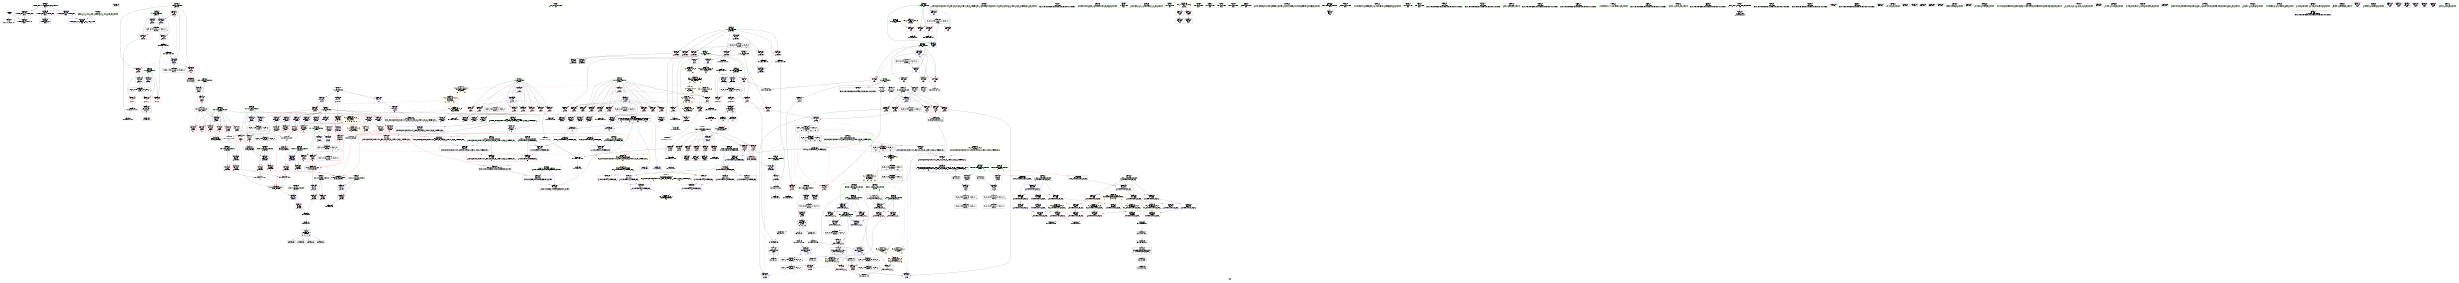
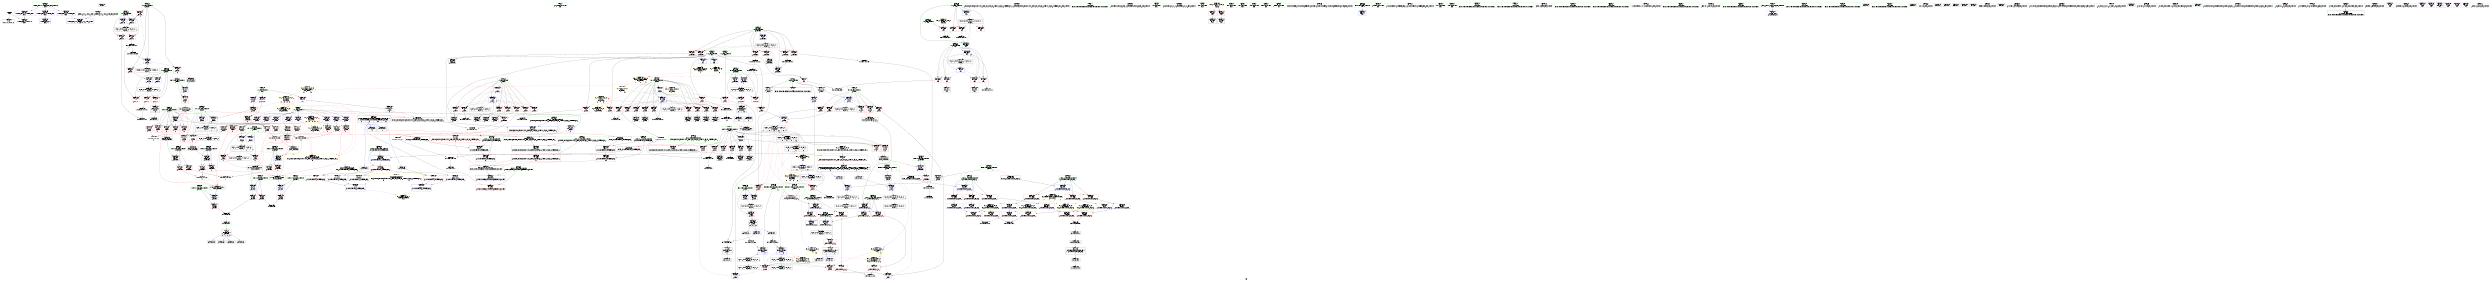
node "NodeID: 289": added
